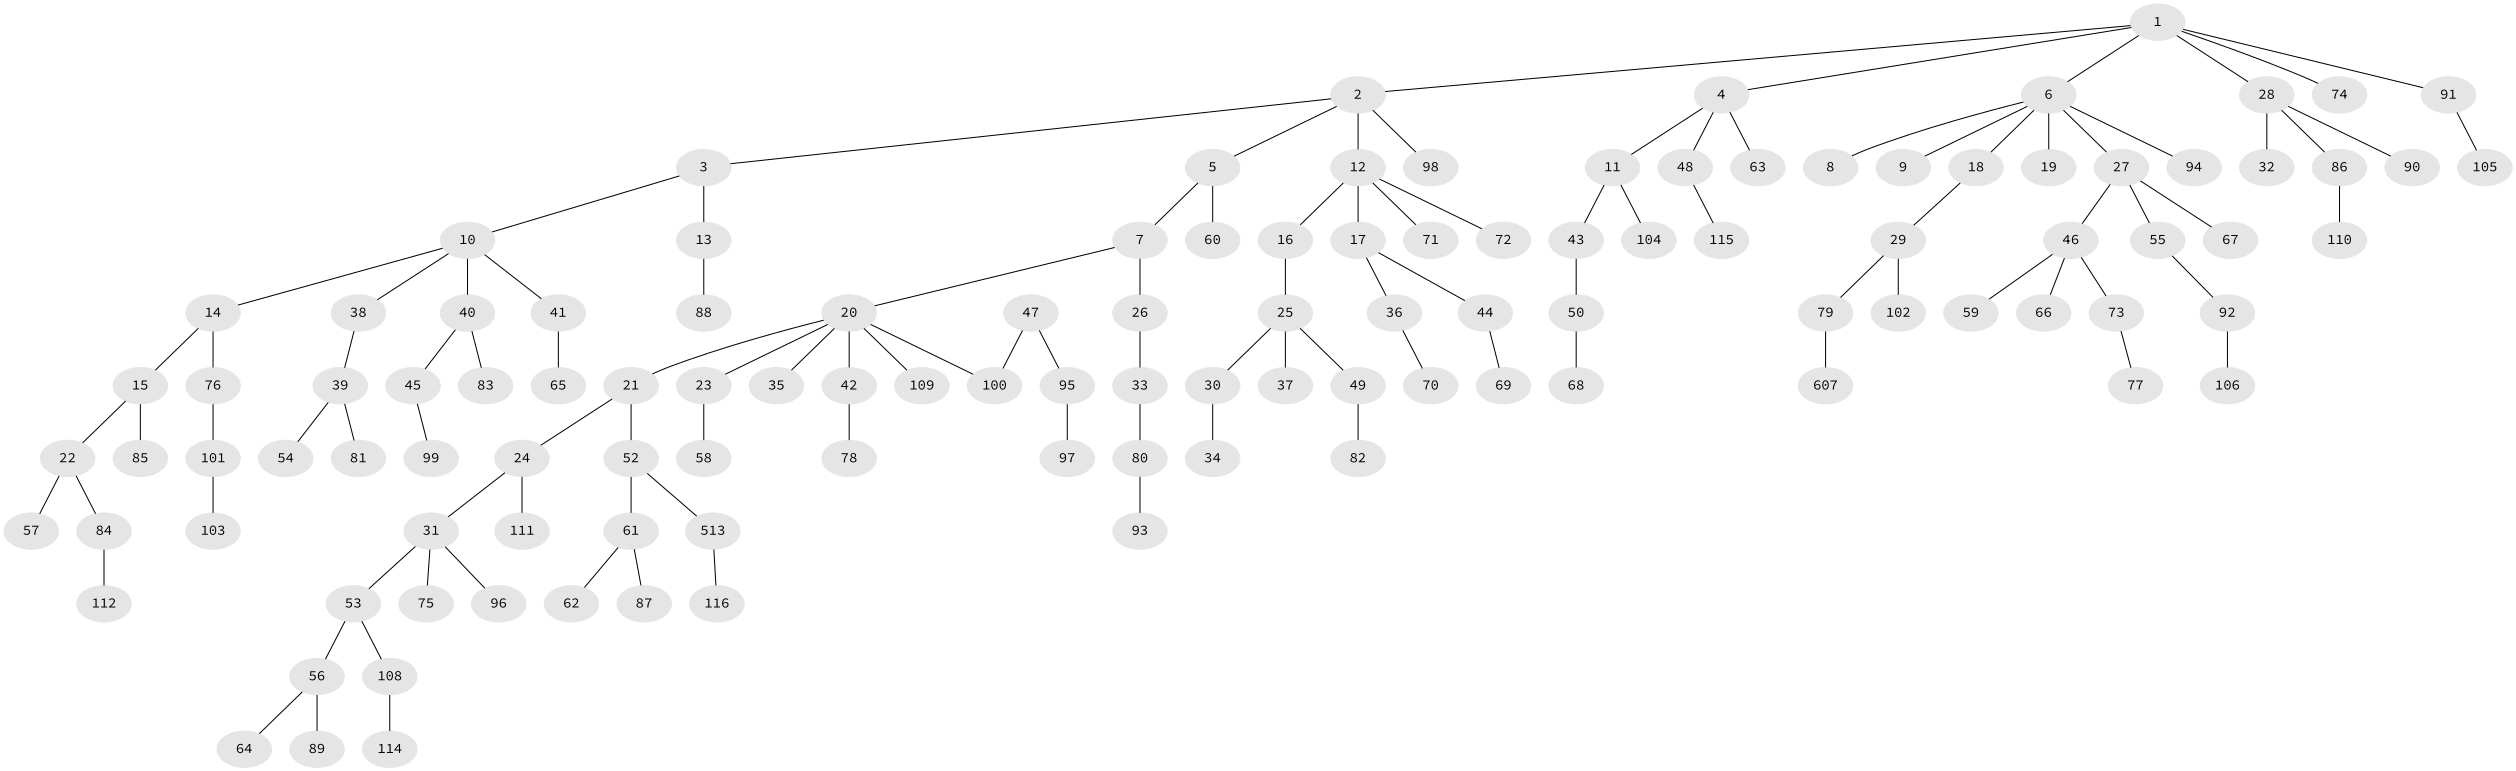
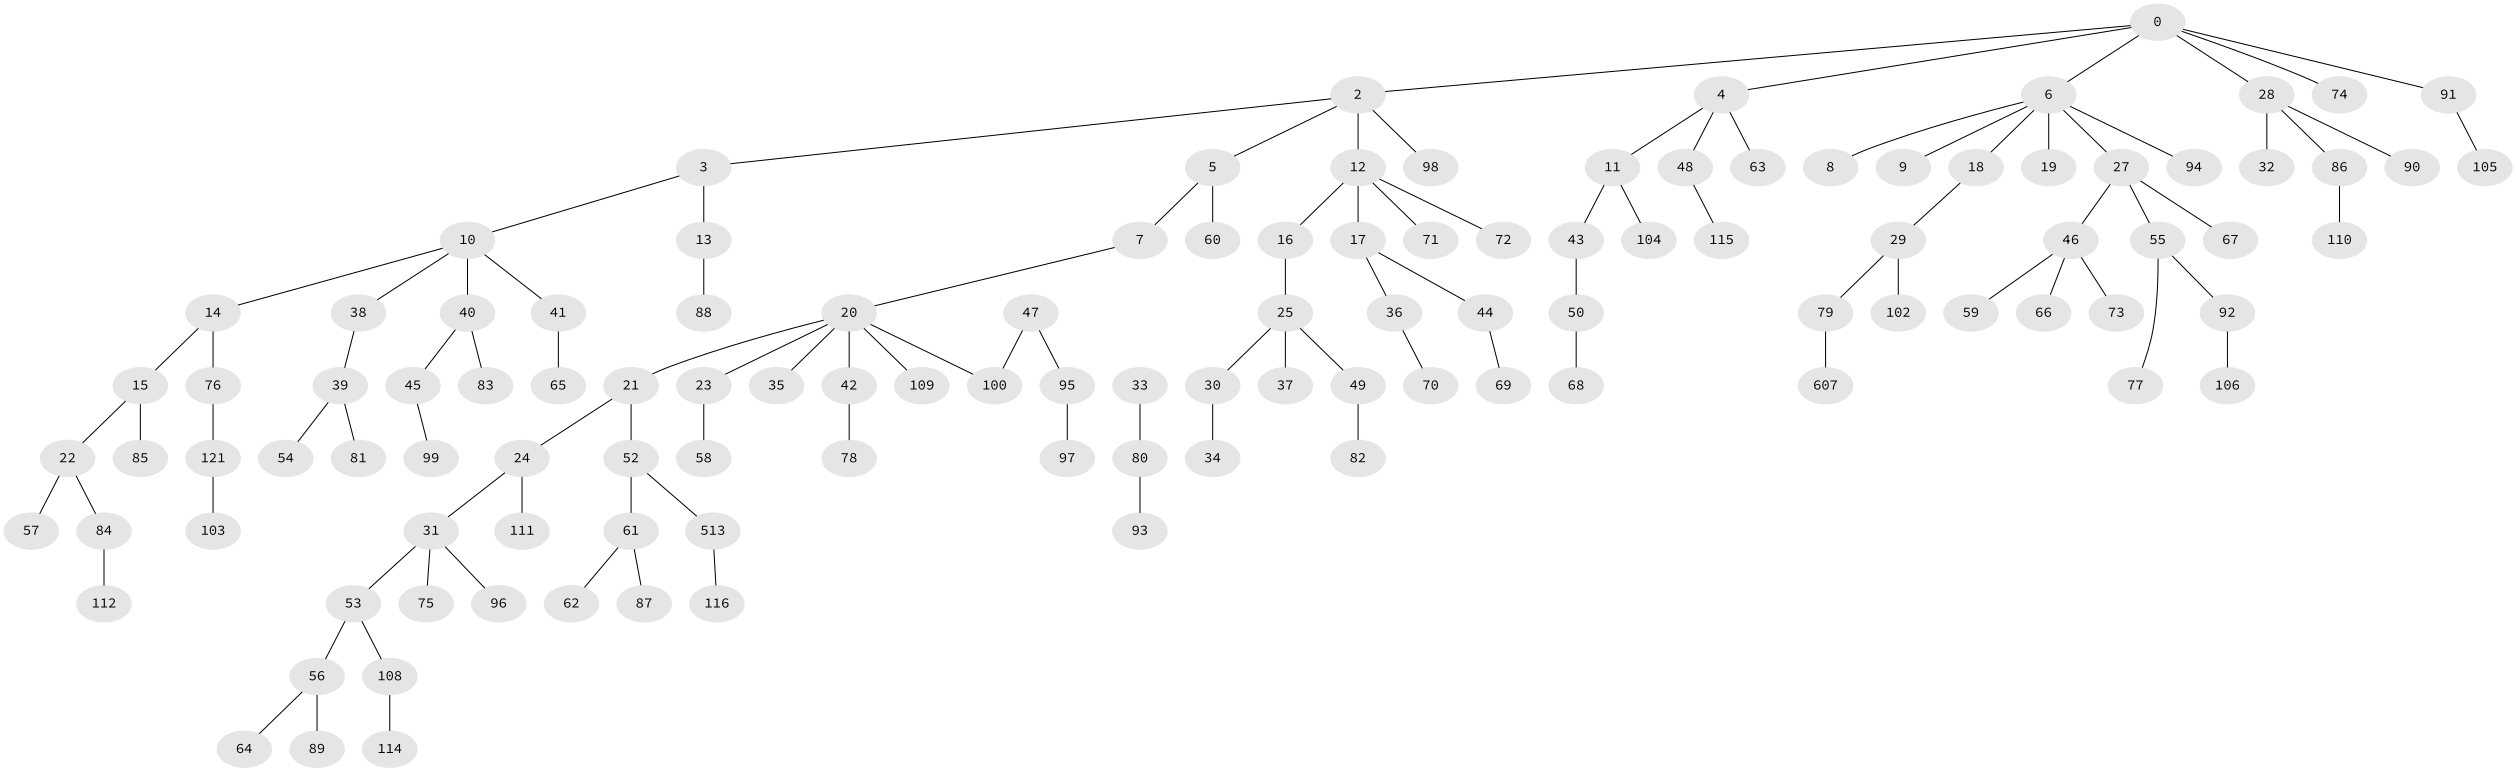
node "1": label "1" -> "0"
node "26": removed
edge "73" -- "77": now "55" -- "77"
node "101": label "101" -> "121"
